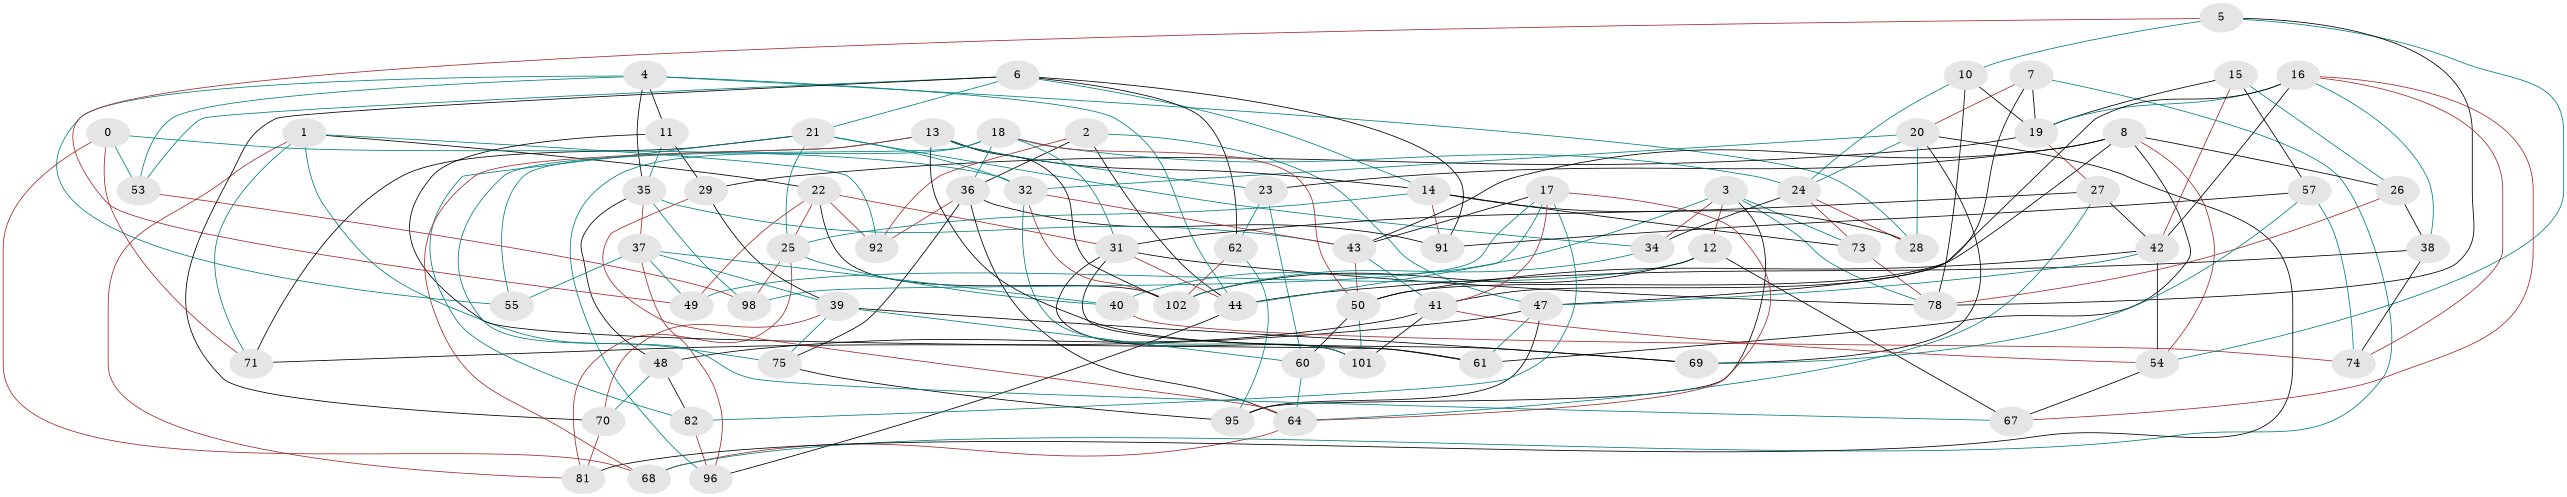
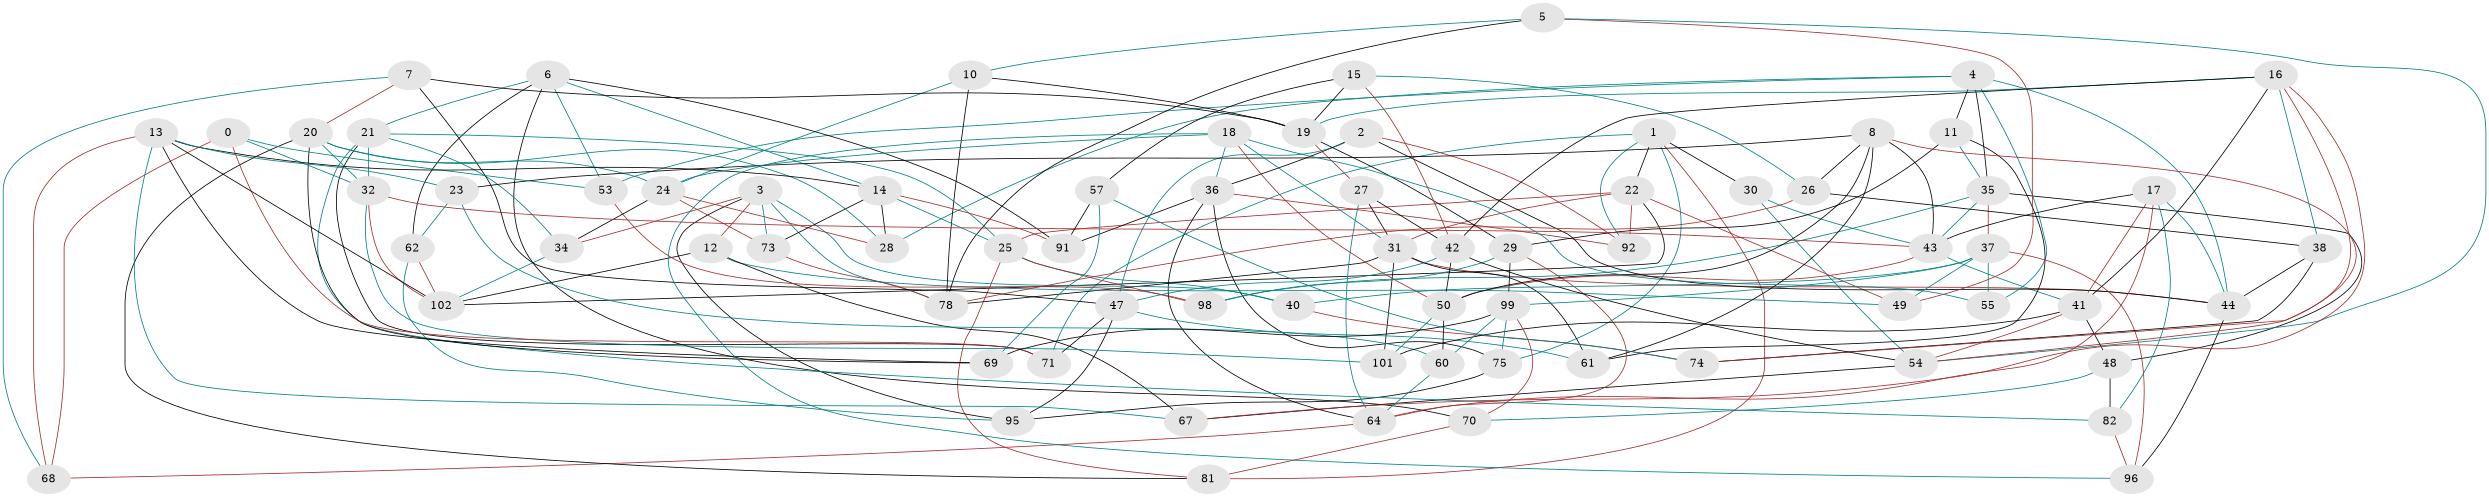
node "30": added
edge "17" -- "98": now "29" -- "98"
node "39": label "39" -> "99"
